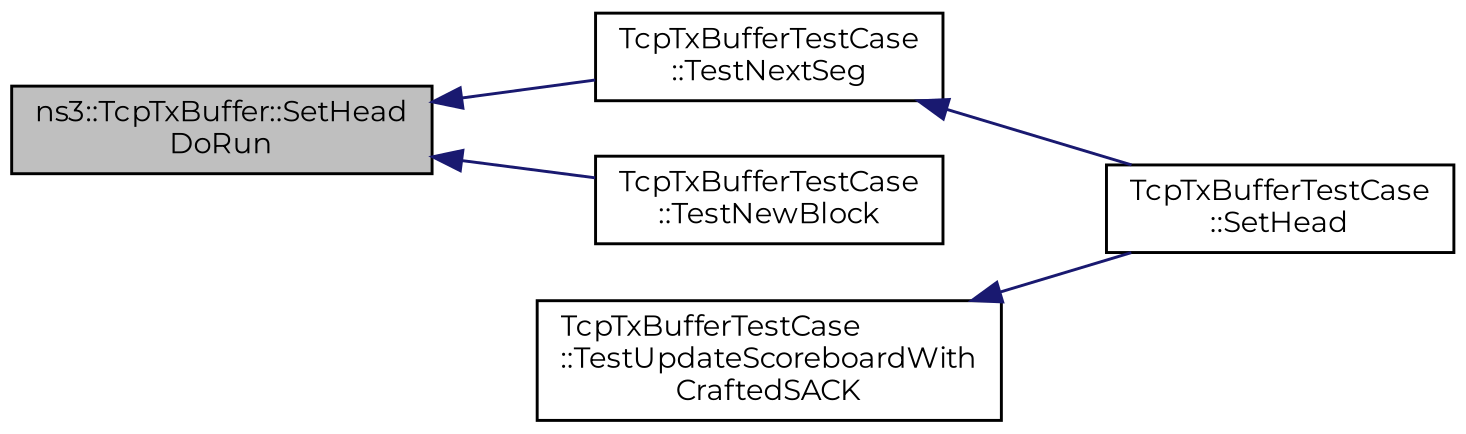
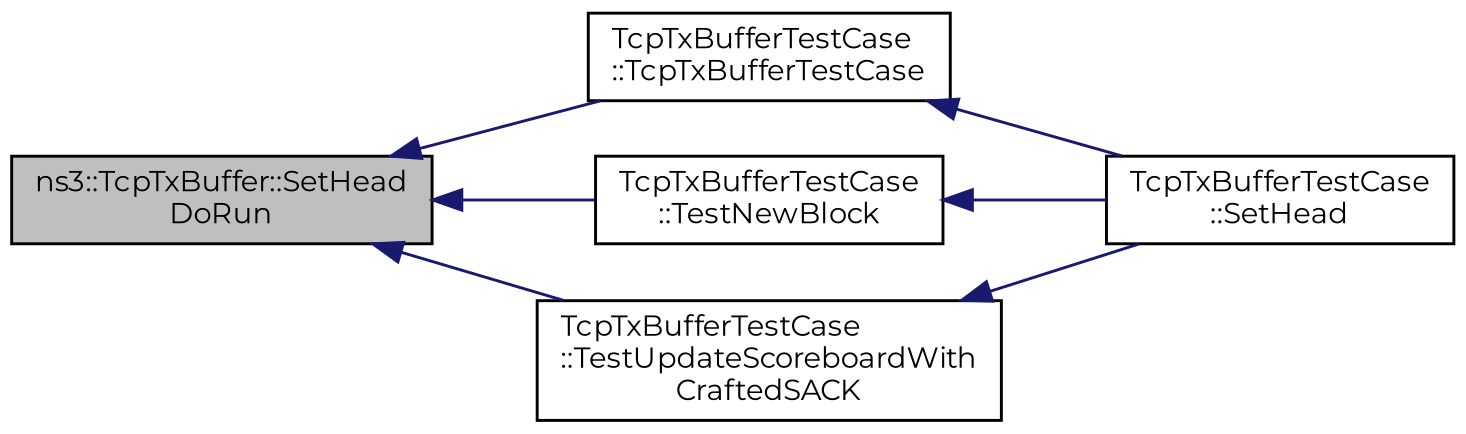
node "TcpTxBufferTestCase ::TestNextSeg": label "TcpTxBufferTestCase ::TestNextSeg" -> "TcpTxBufferTestCase ::TcpTxBufferTestCase"
edge "TcpTxBufferTestCase ::SetHead" -> "TcpTxBufferTestCase ::TestNewBlock": added
edge "TcpTxBufferTestCase ::TestUpdateScoreboardWith CraftedSACK" -> "ns3::TcpTxBuffer::SetHead DoRun": added
